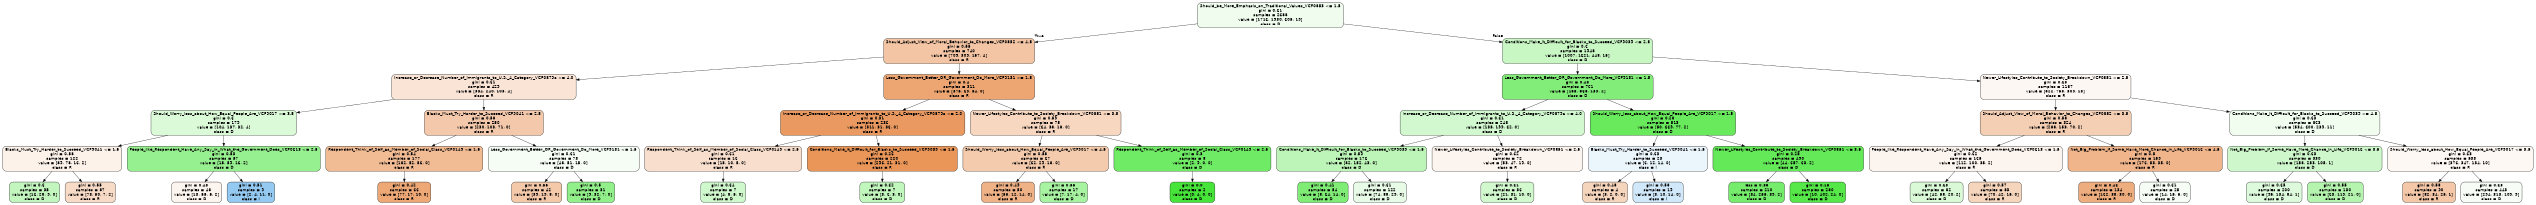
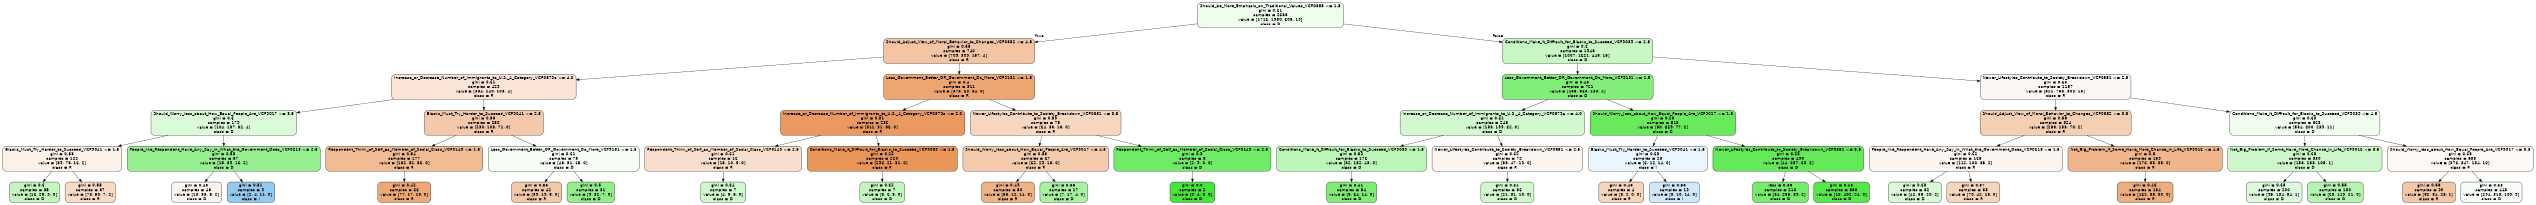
node "gini = 0.61 samples = 122 value = [74, 88, 29, 0] class = D": removed
node "gini = 0.15 samples = 280 value = [10, 402, 24, 0] class = D": label "gini = 0.15 samples = 280 value = [10, 402, 24, 0] class = D" -> "gini = 0.15 samples = 880 value = [10, 402, 24, 0] class = D"
node "gini = 0.61 samples = 25 value = [14, 15, 5, 0] class = D": removed
